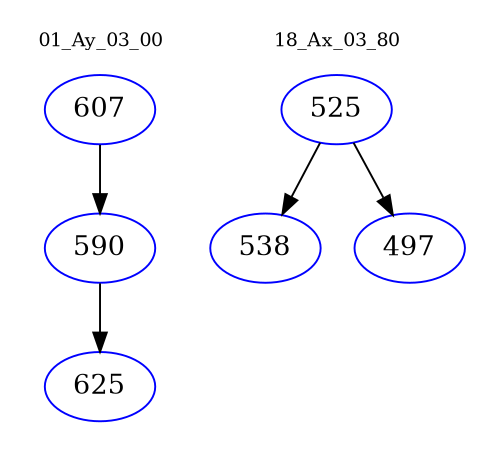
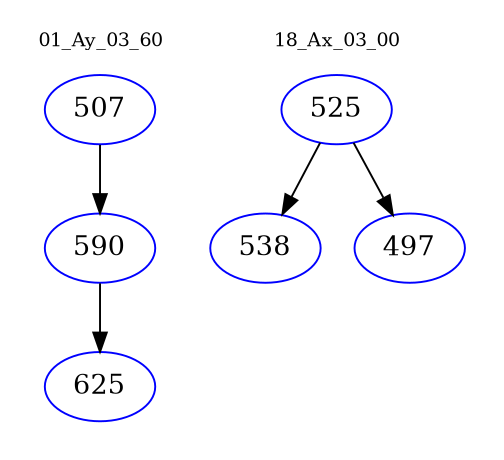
cluster "01_Ay_03_00": label "01_Ay_03_00" -> "01_Ay_03_60"
cluster "18_Ax_03_80": label "18_Ax_03_80" -> "18_Ax_03_00"
node "607": label "607" -> "507"
